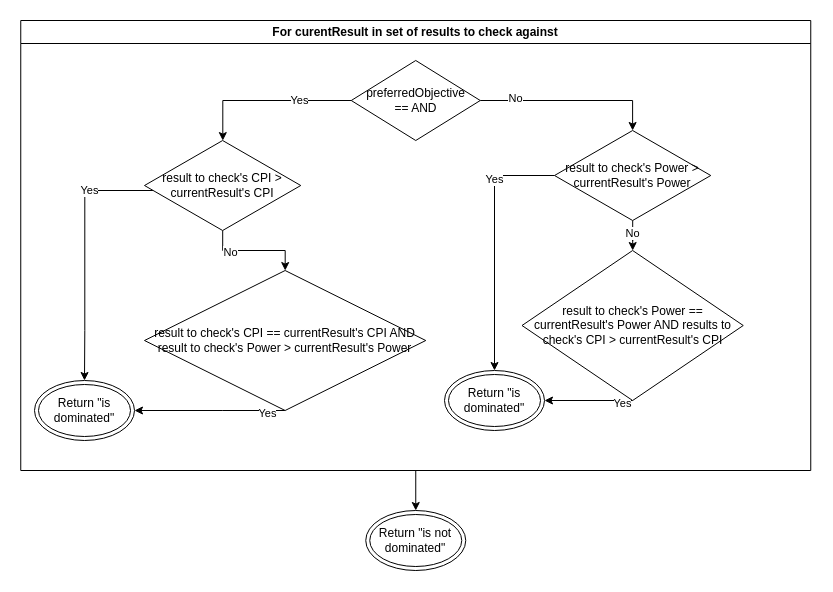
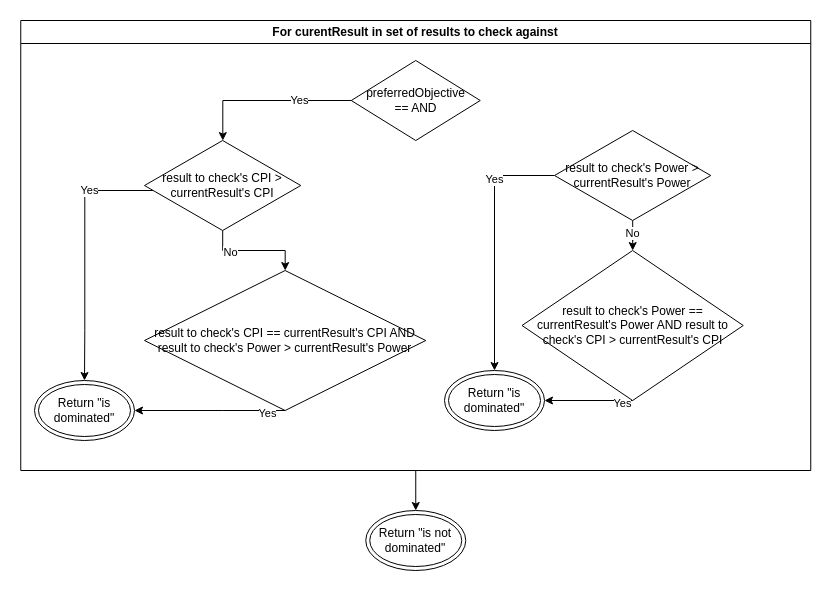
edge "preferredObjective == AND" -> "result to check's Power > currentResult's Power": removed, label "No"
node "result to check's Power == currentResult's Power AND results to check's CPI > currentResult's CPI": label "result to check's Power == currentResult's Power AND results to check's CPI > currentResult's CPI" -> "result to check's Power == currentResult's Power AND result to check's CPI > currentResult's CPI"
